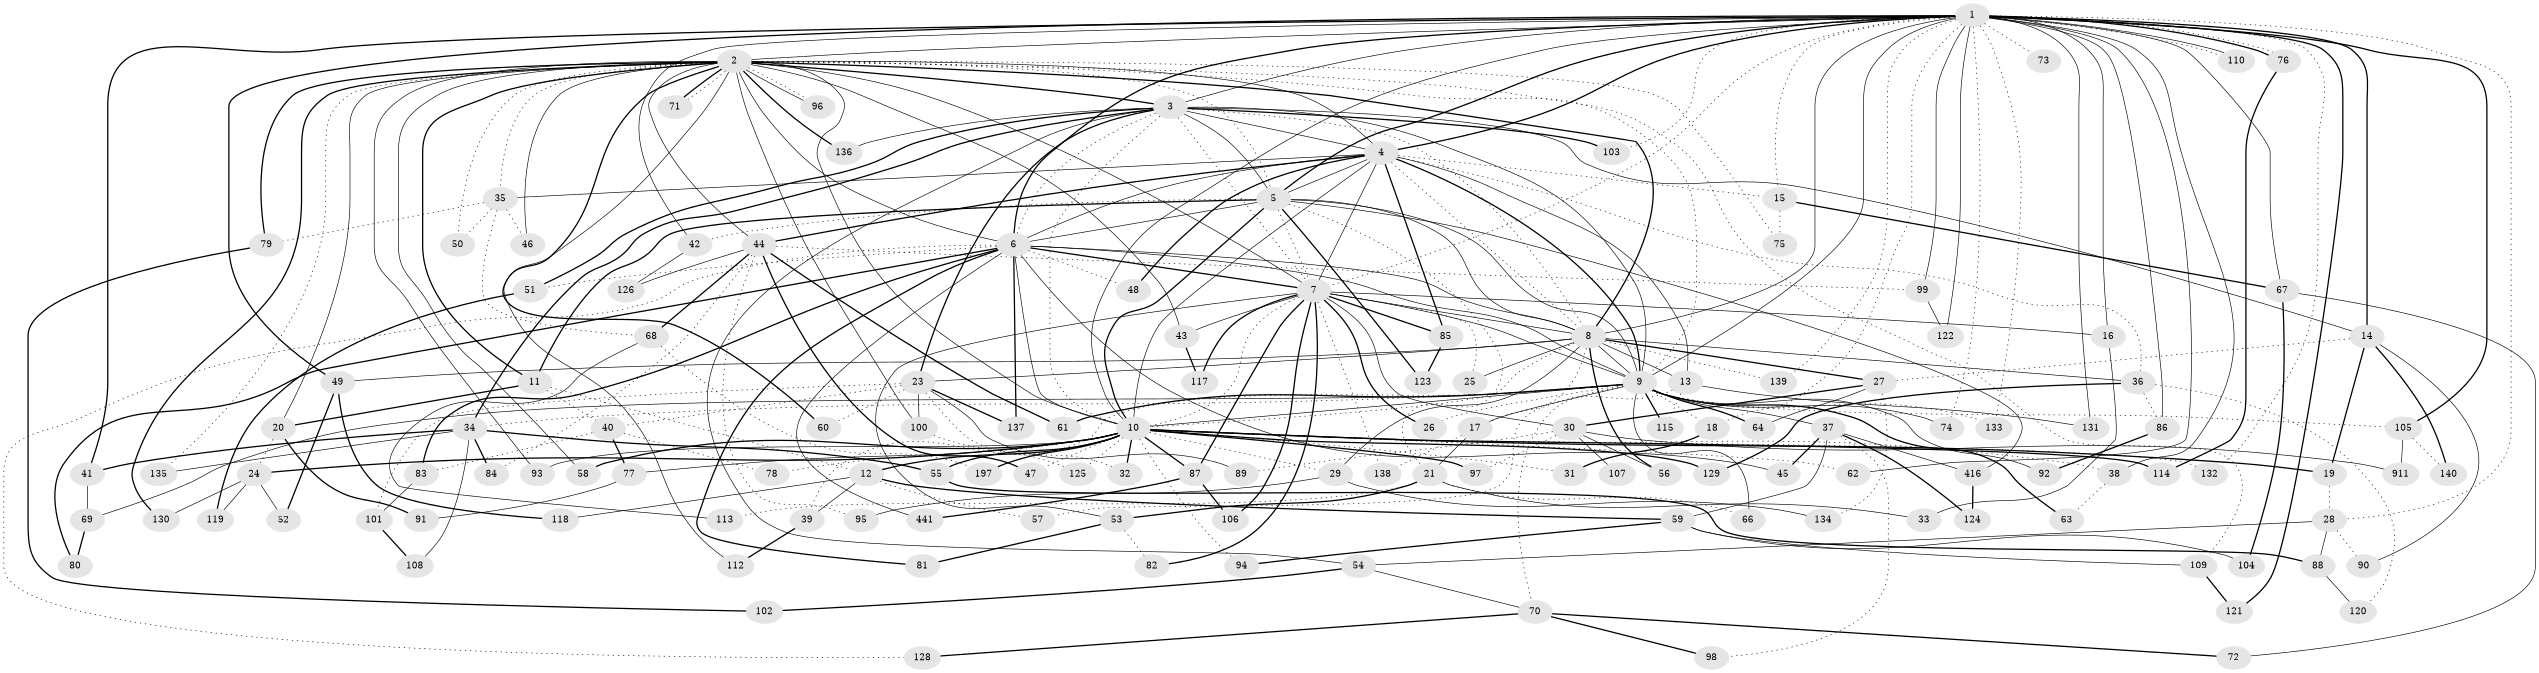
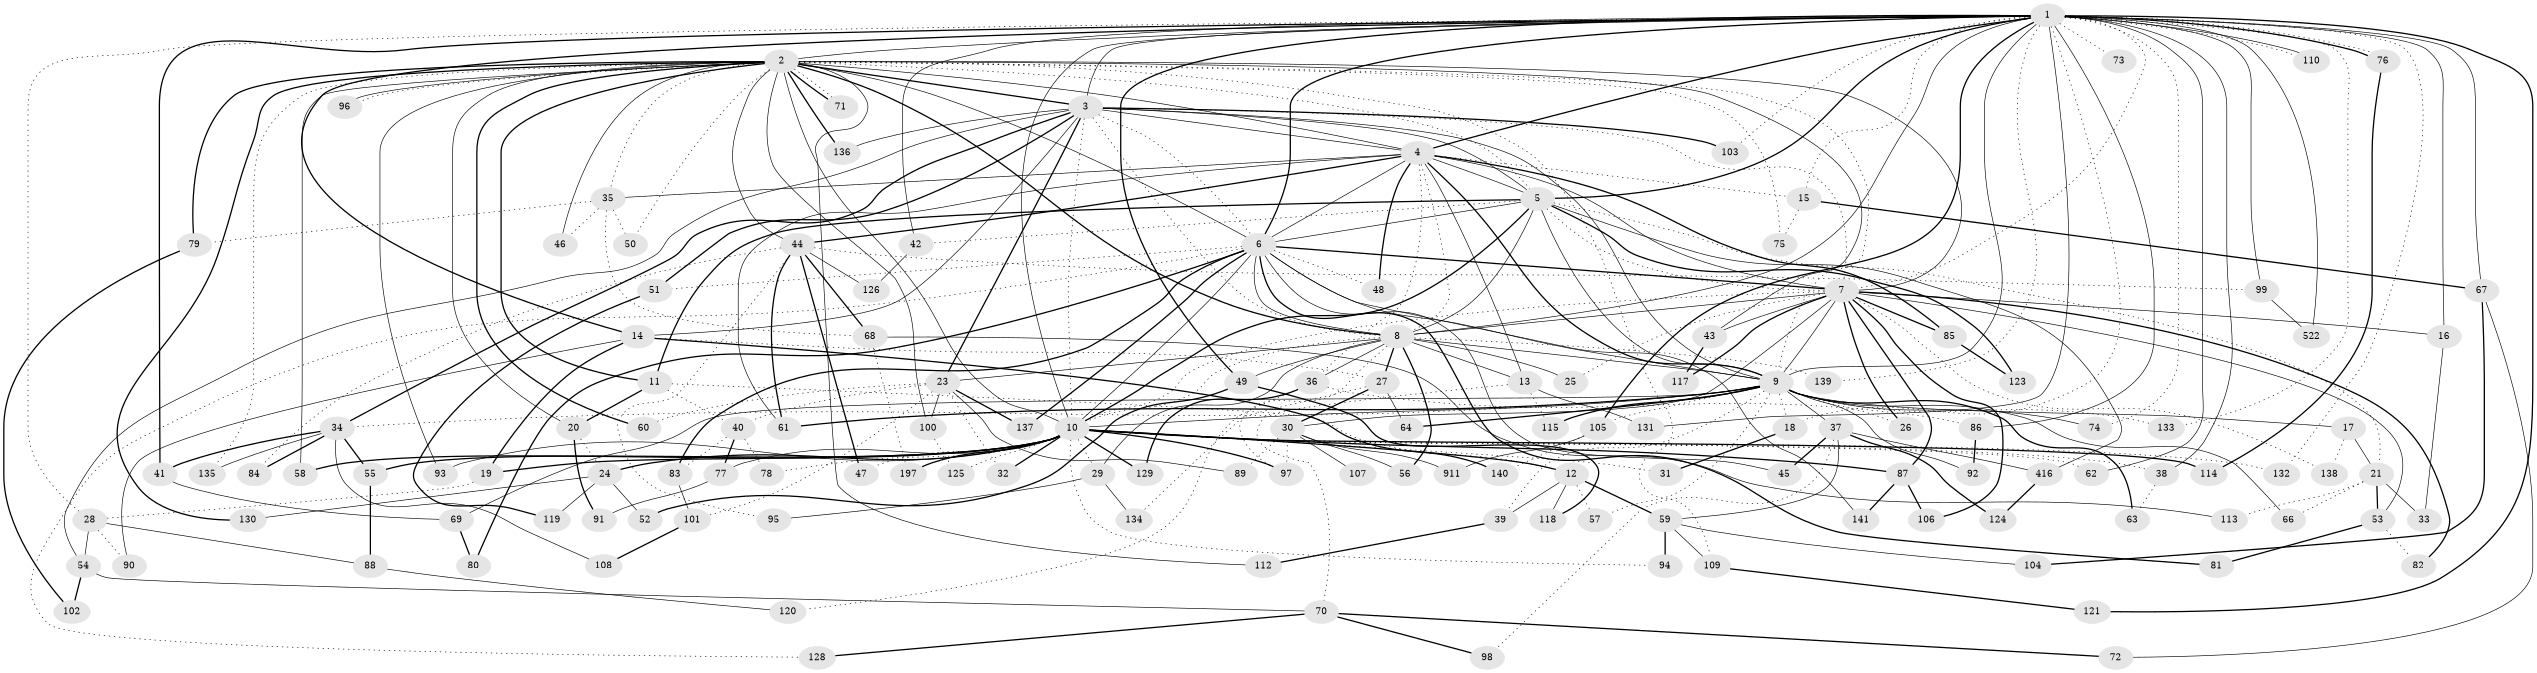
edge "4" -- "10": now "4" -- "61"
node "122": label "122" -> "522"
edge "8" -- "17": now "8" -- "97"
node "441": label "441" -> "141"
